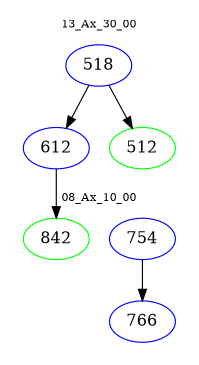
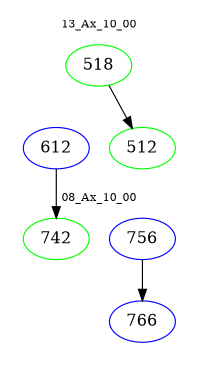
cluster "13_Ax_30_00": label "13_Ax_30_00" -> "13_Ax_10_00"
node "518": color blue -> green
edge "518" -> "612": removed
node "842": label "842" -> "742"
node "754": label "754" -> "756"
